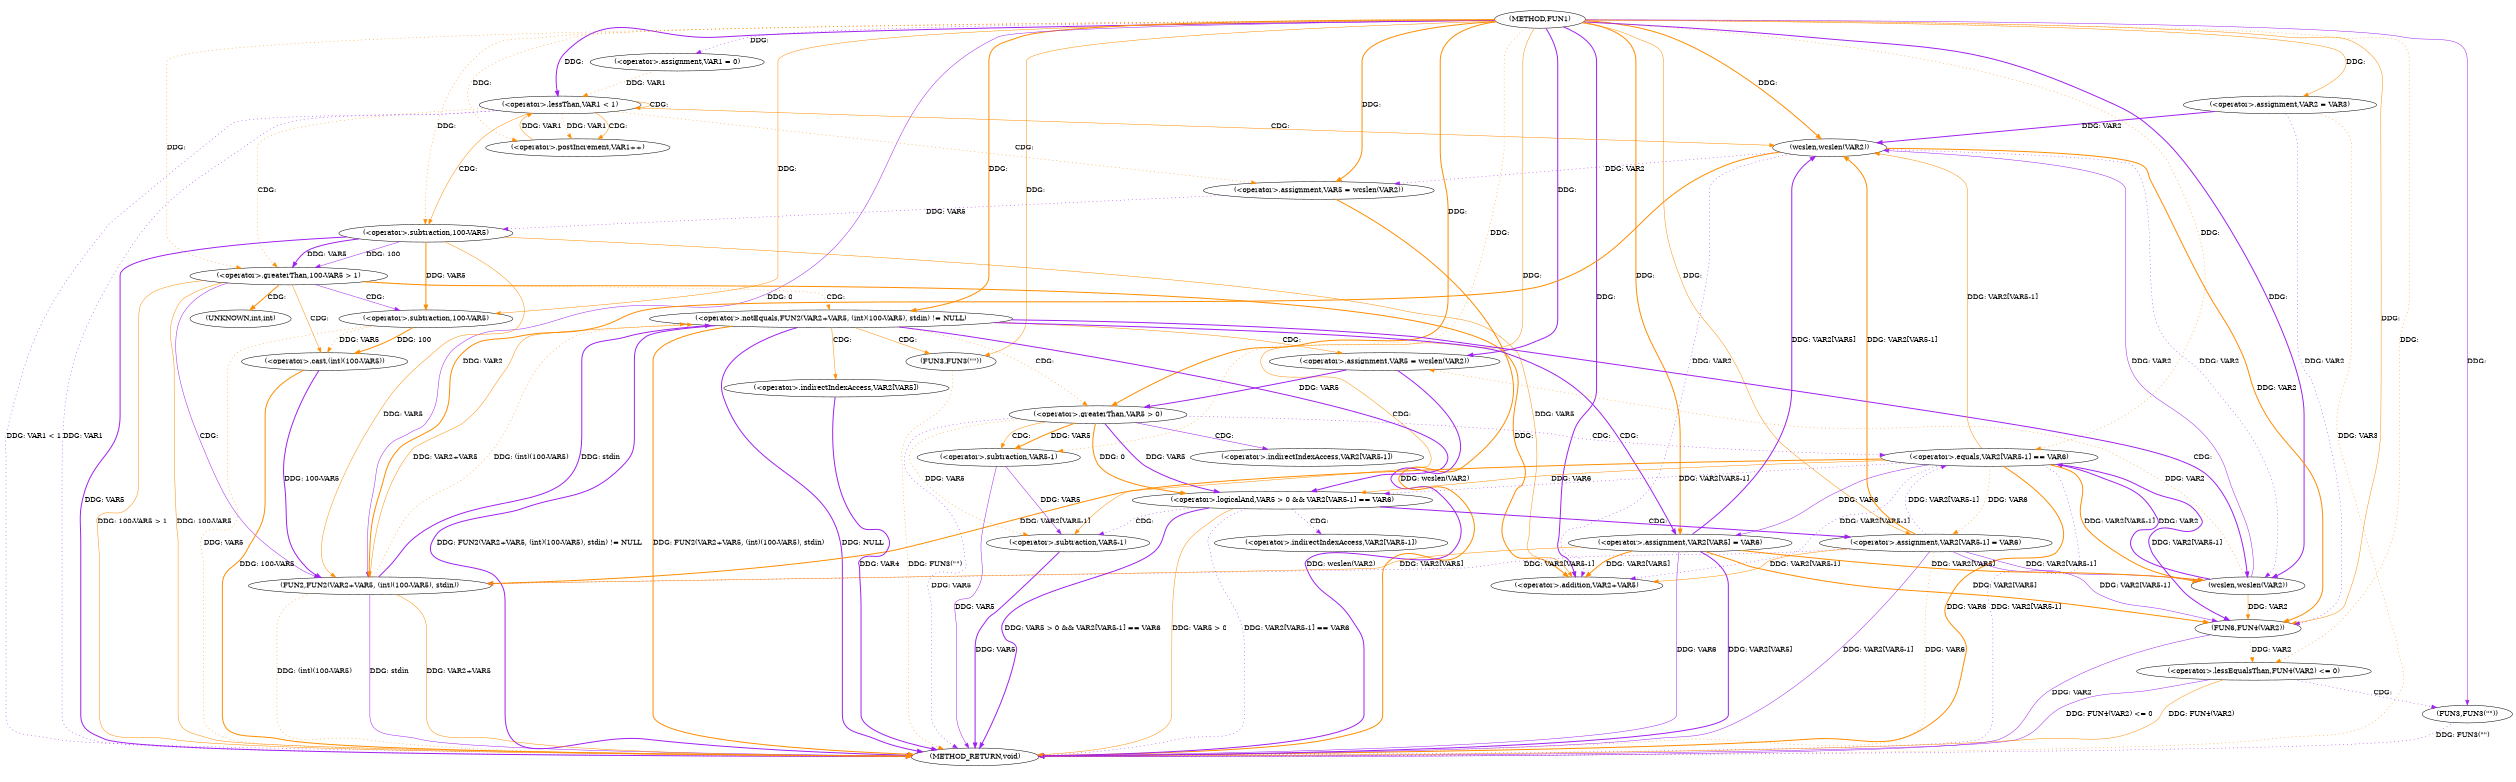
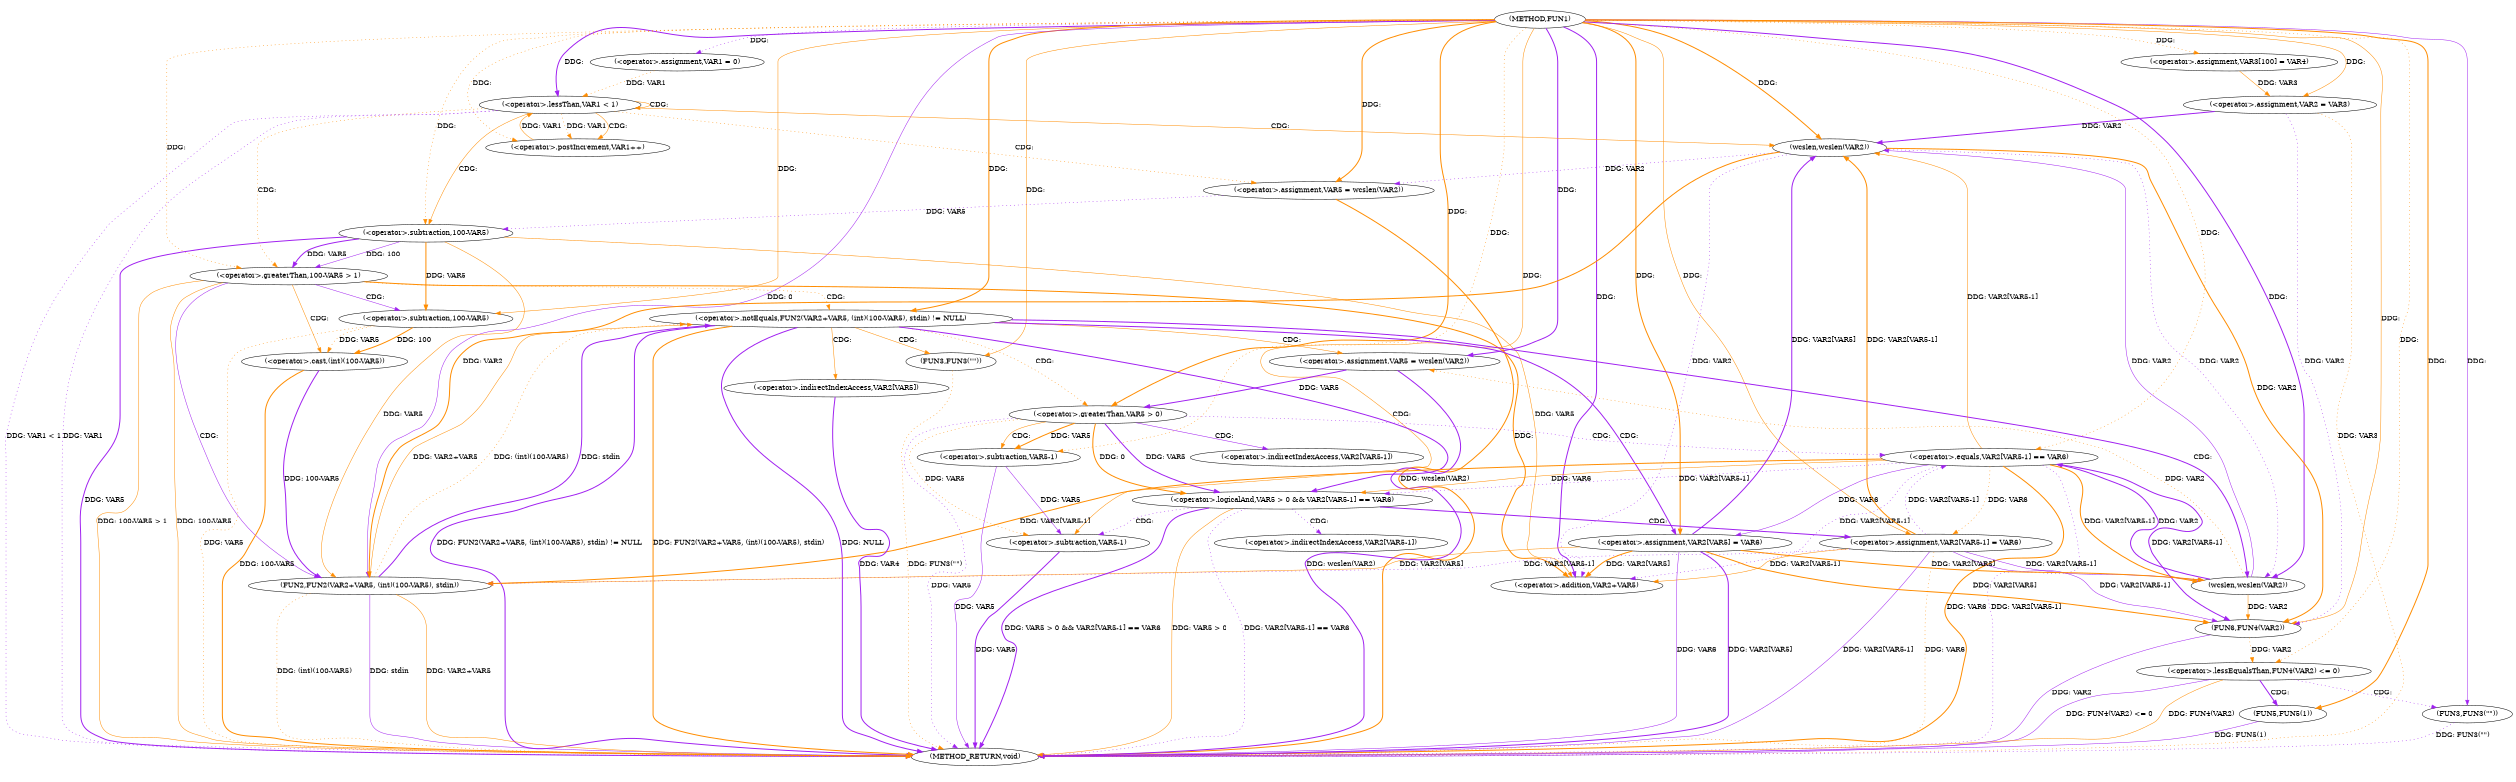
node "(<operator>.assignment,VAR3[100] = VAR4)": added
node "(UNKNOWN,int,int)": removed
node "(FUN5,FUN5(1))": added
